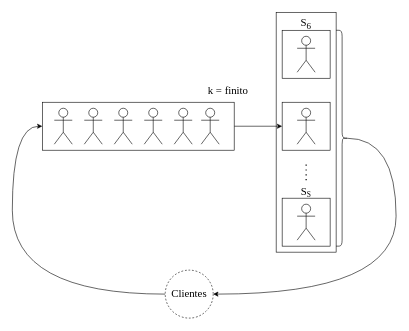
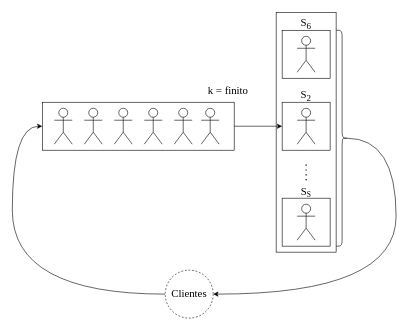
node "S2": added
